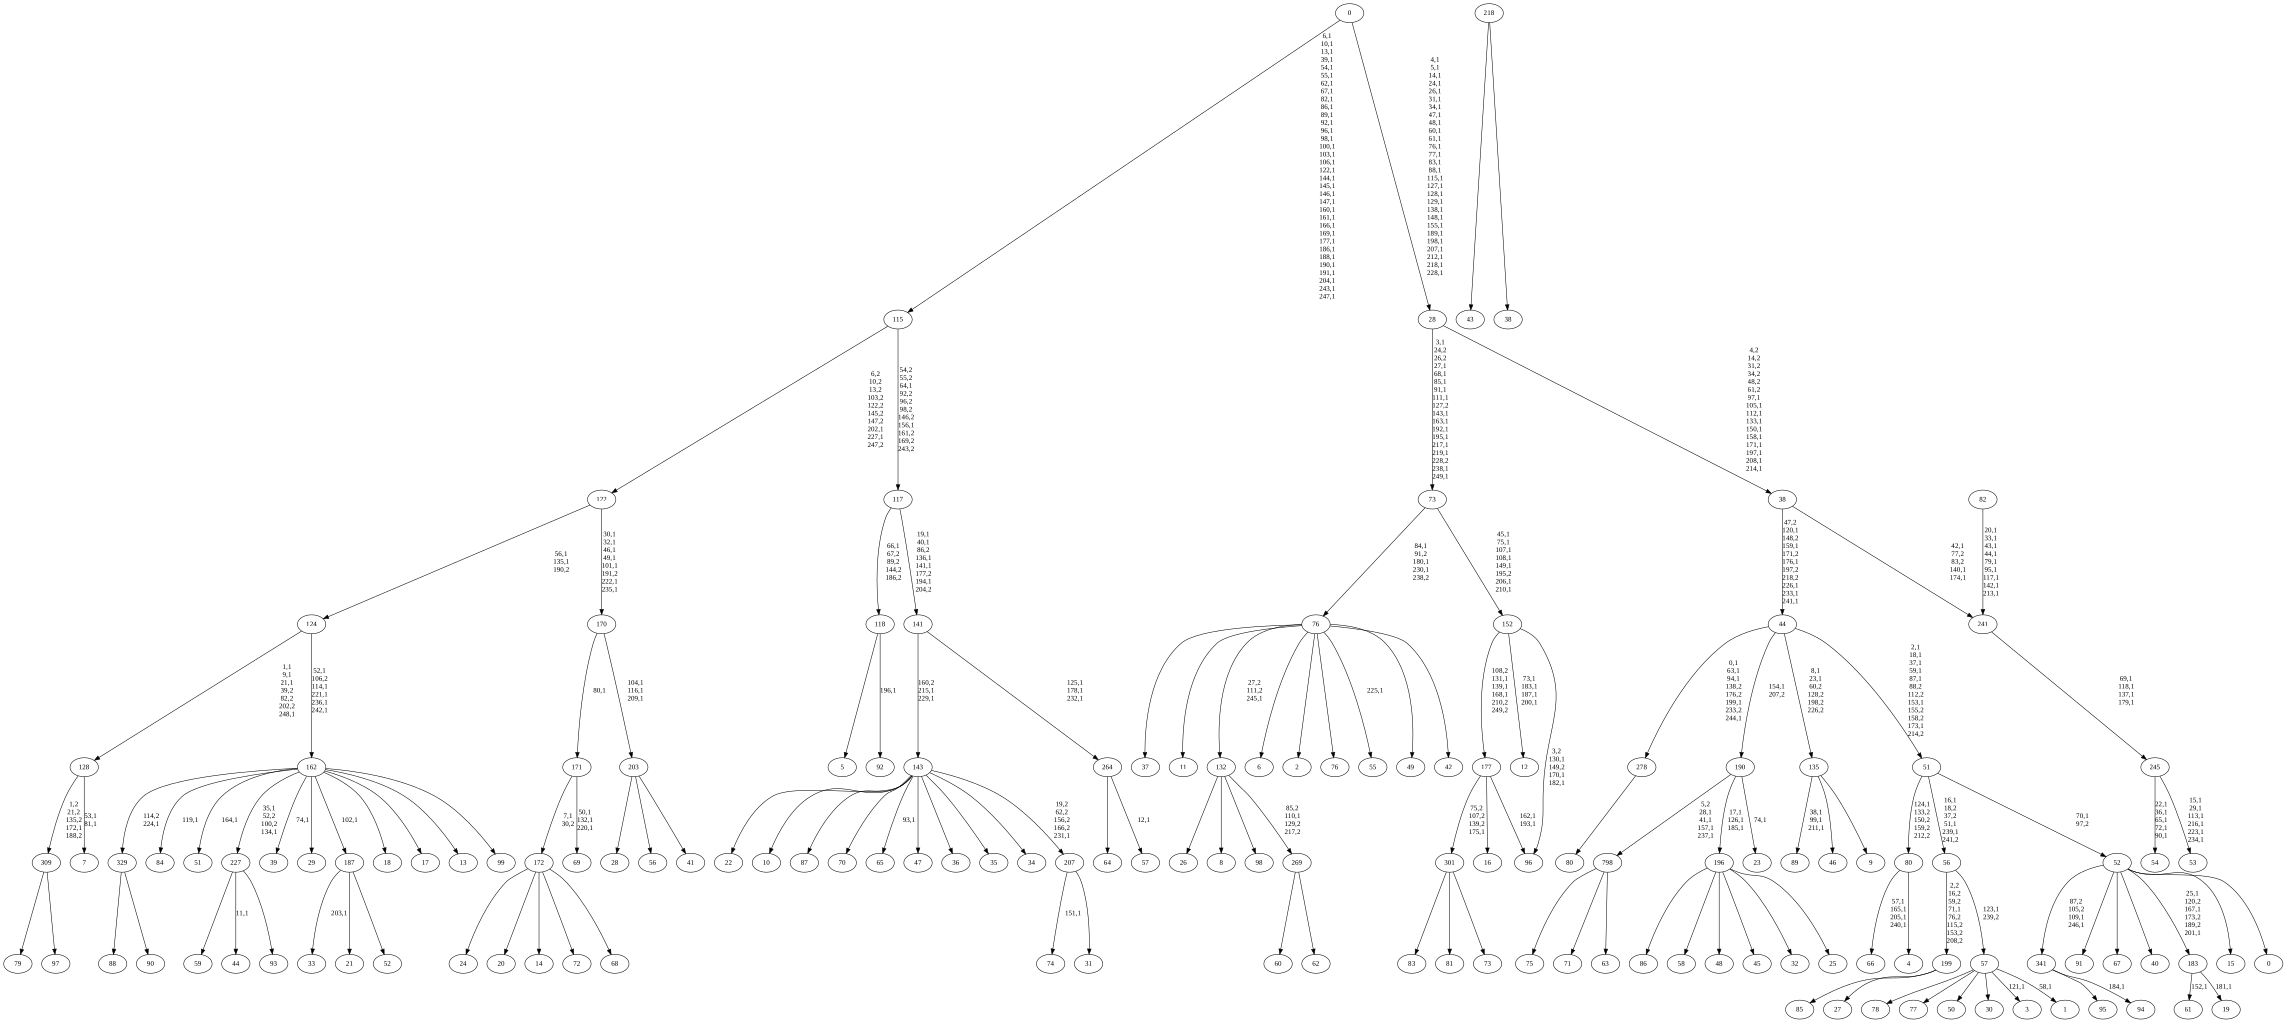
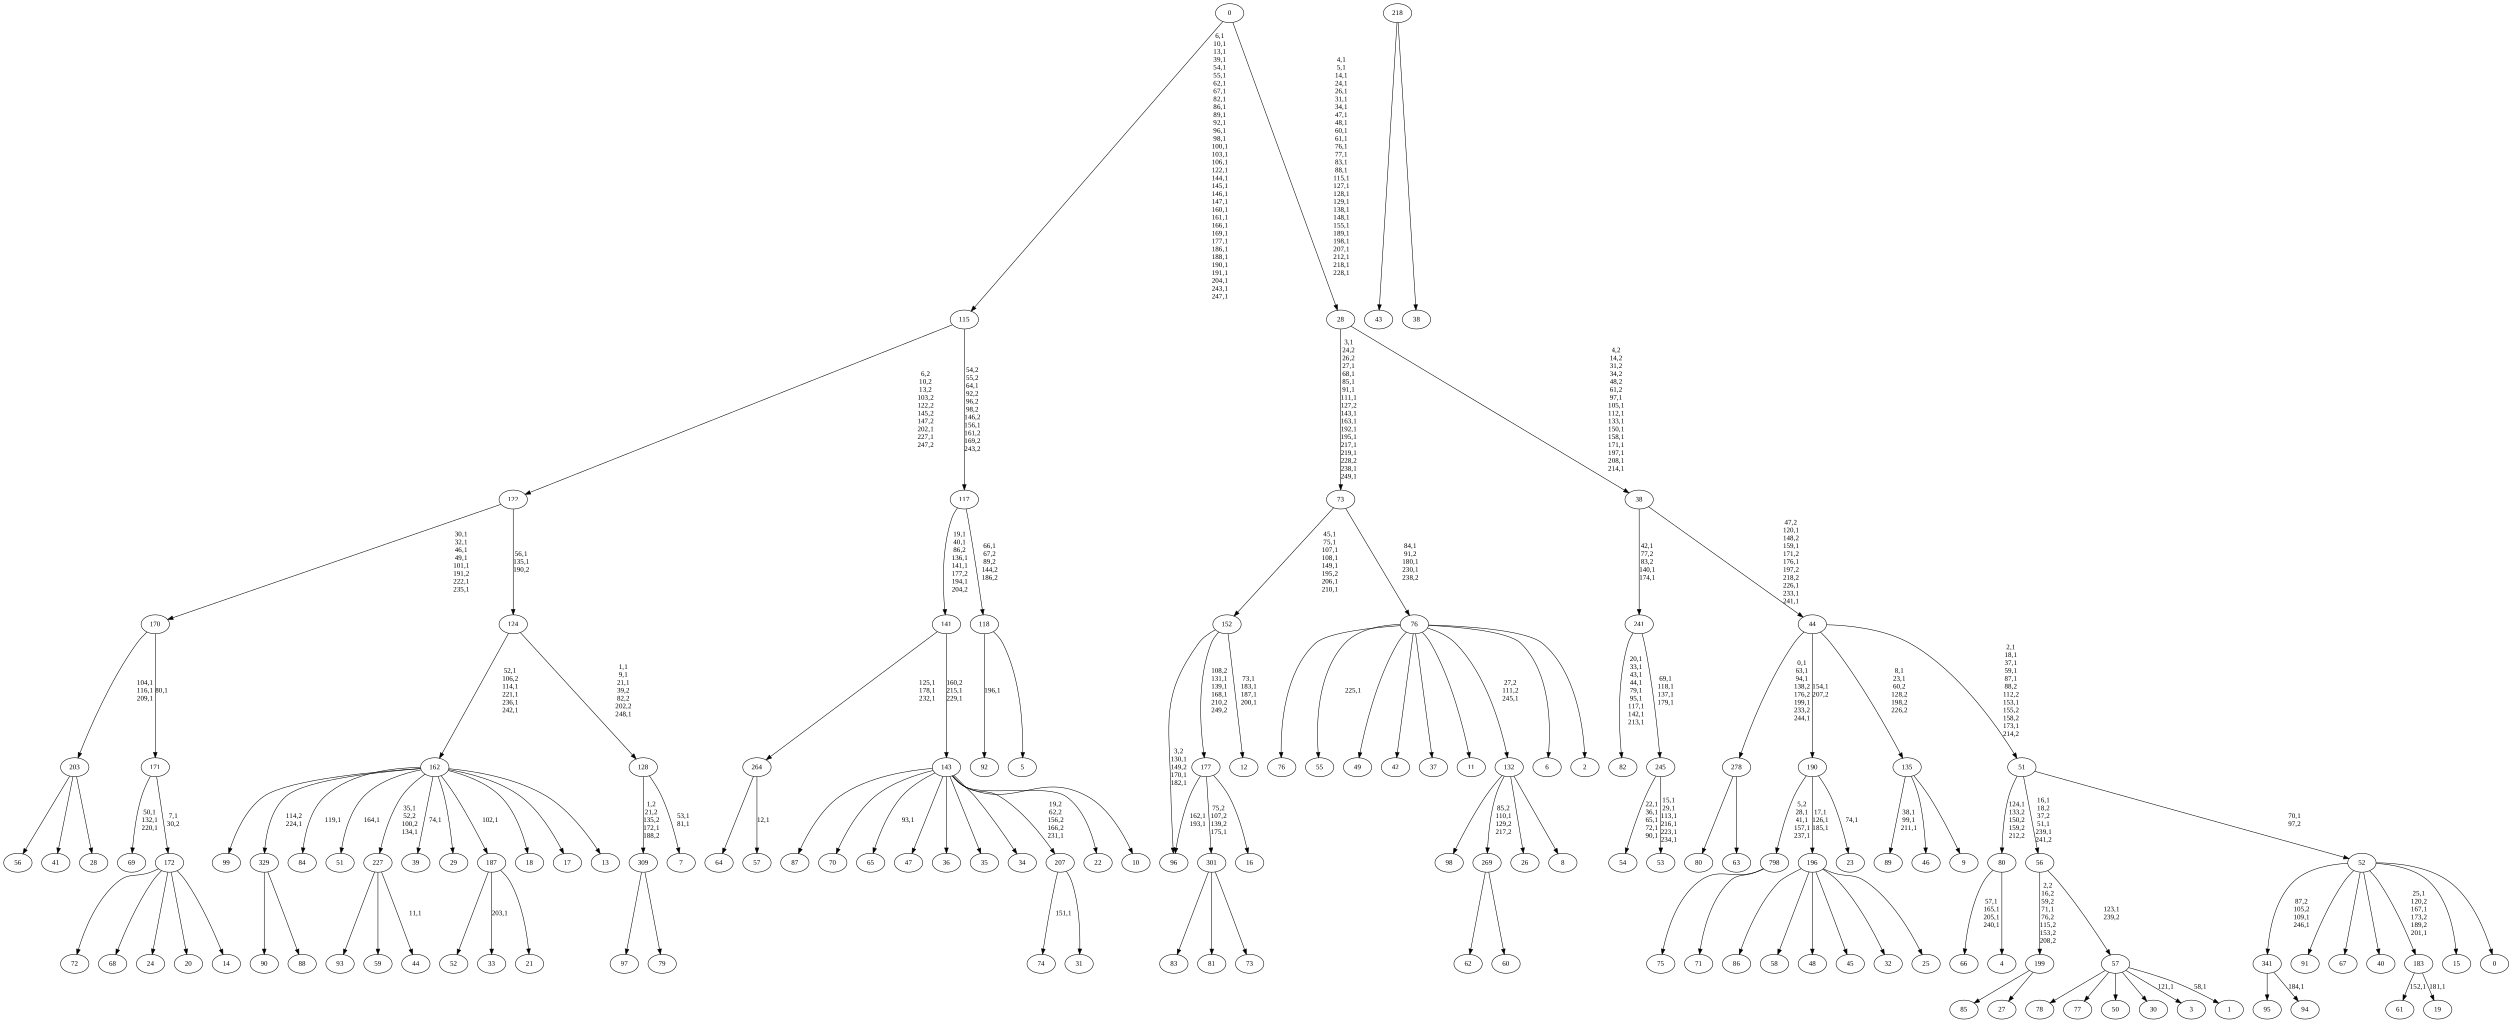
edge "82" -> "241": reversed
edge "798" -> "63": now "278" -> "63"
